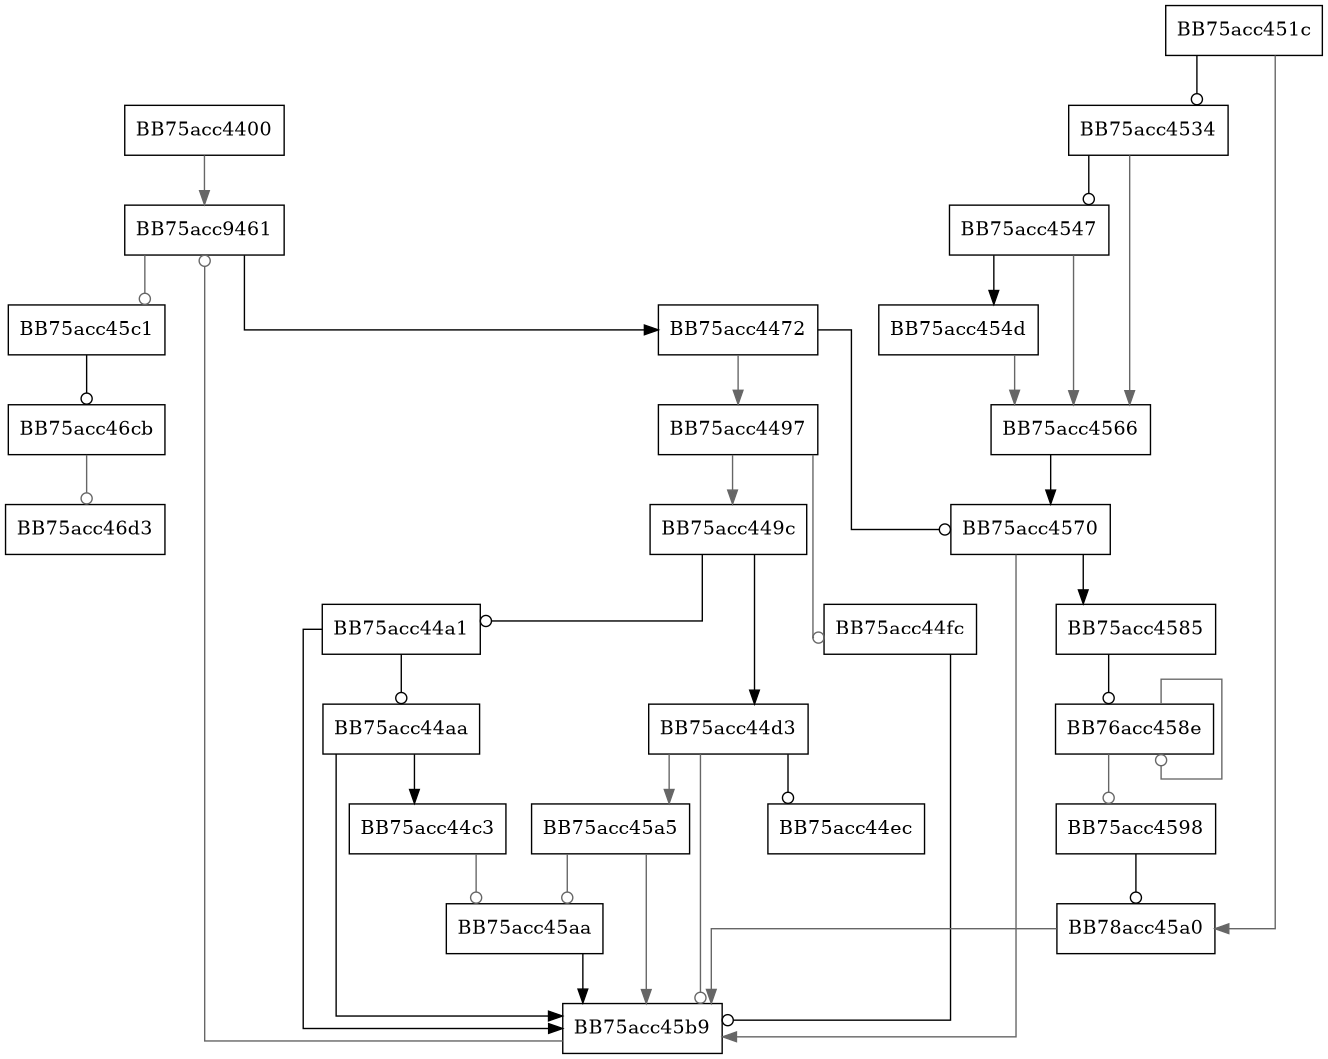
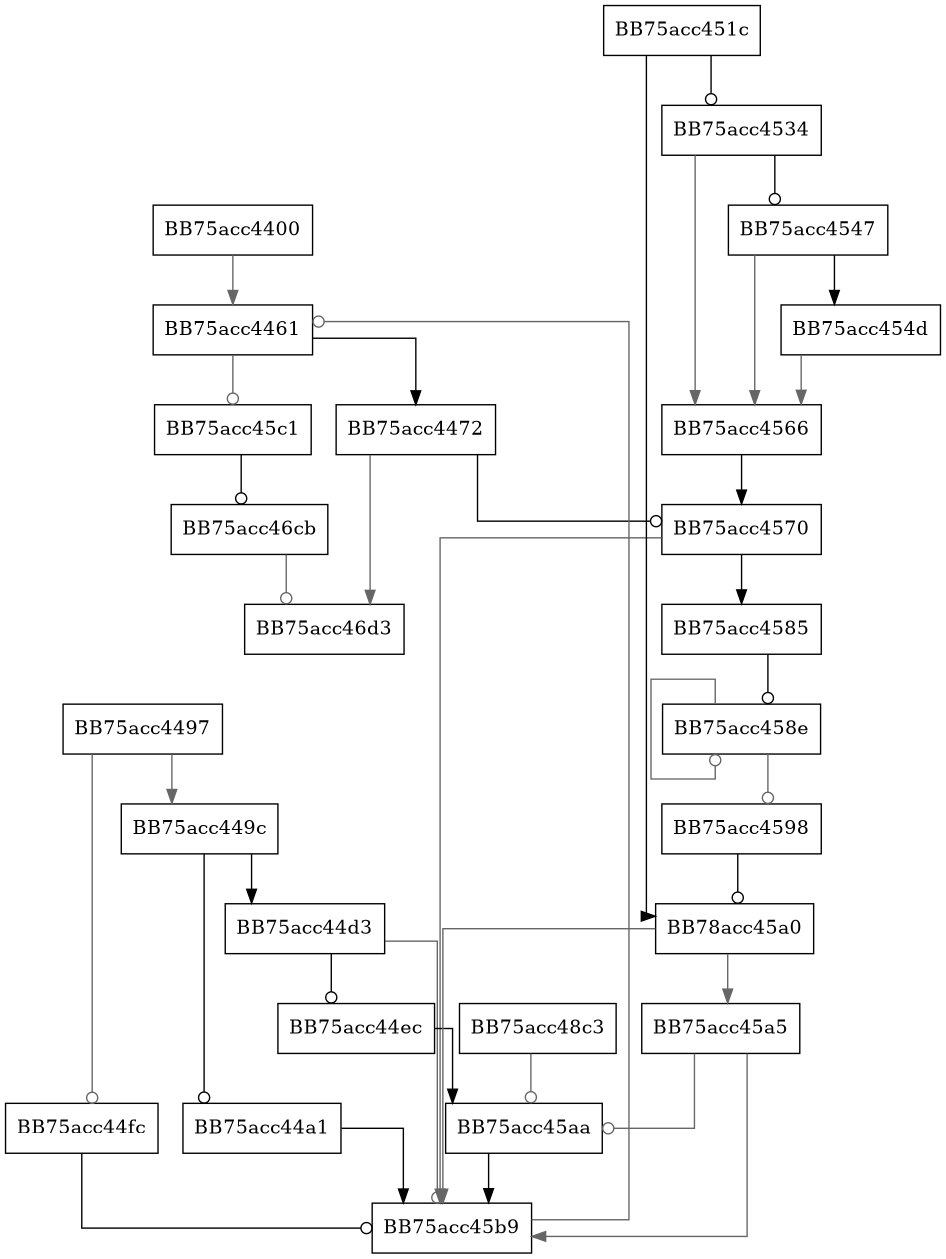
node "BB75acc9461": label "BB75acc9461" -> "BB75acc4461"
edge "BB75acc4472" -> "BB75acc4497": now "BB75acc4472" -> "BB75acc46d3"
edge "BB75acc451c" -> "BB78acc45a0": color gray40 -> black
node "BB75acc44aa": removed
node "BB76acc458e": label "BB76acc458e" -> "BB75acc458e"
edge "BB75acc44d3" -> "BB75acc45a5": now "BB78acc45a0" -> "BB75acc45a5"
node "BB75acc44c3": label "BB75acc44c3" -> "BB75acc48c3"
edge "BB75acc44ec" -> "BB75acc45aa": added
